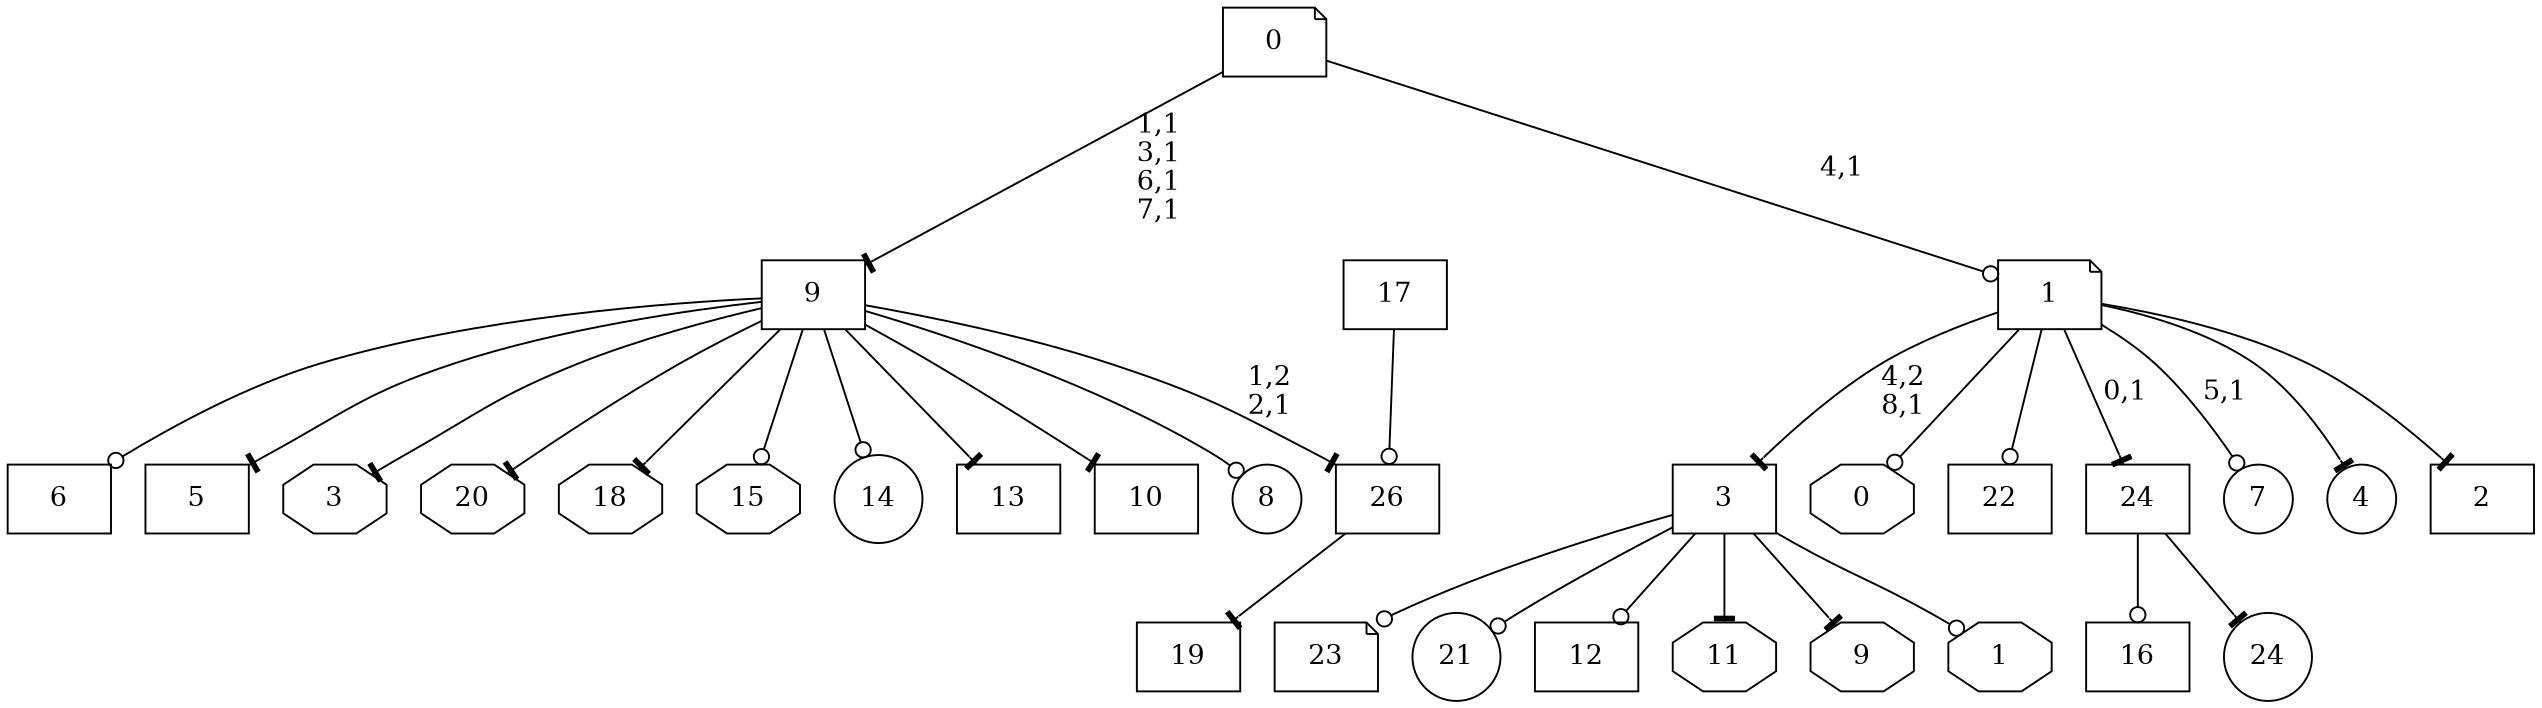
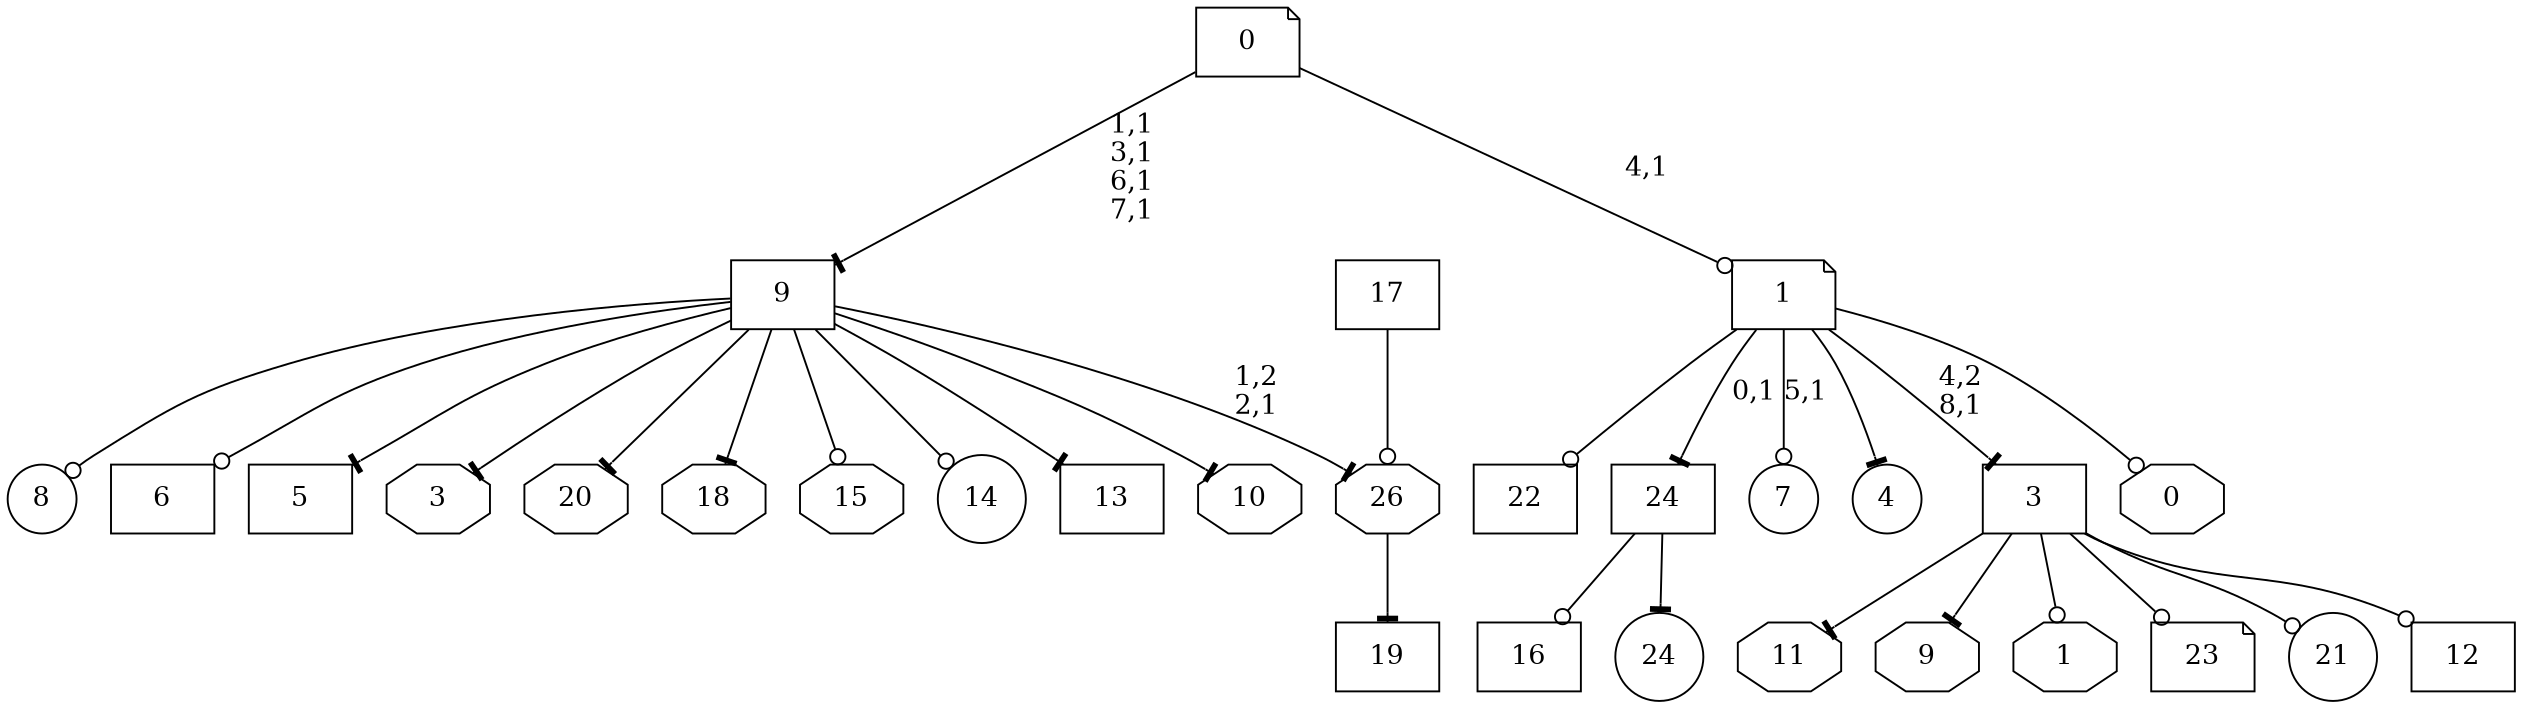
node "10": shape box -> octagon
node "26": shape box -> octagon
node "2": removed
